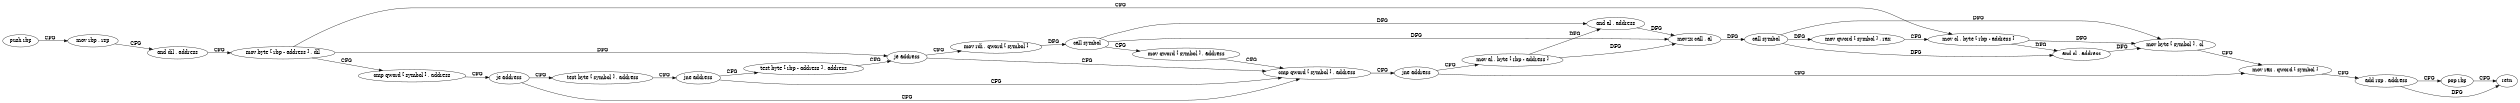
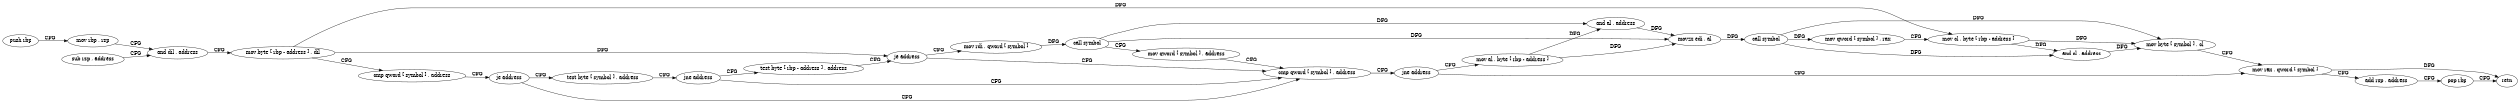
edge "mov byte [ rbp - address ] , dil" -> "mov cl , byte [ rbp - address ]": label "CFG" -> "DFG"
node "movzx call , al": label "movzx call , al" -> "movzx edi , al"
node "sub rsp , address": added
edge "add rsp , address" -> "retn": now "mov rax , qword [ symbol ]" -> "retn"
